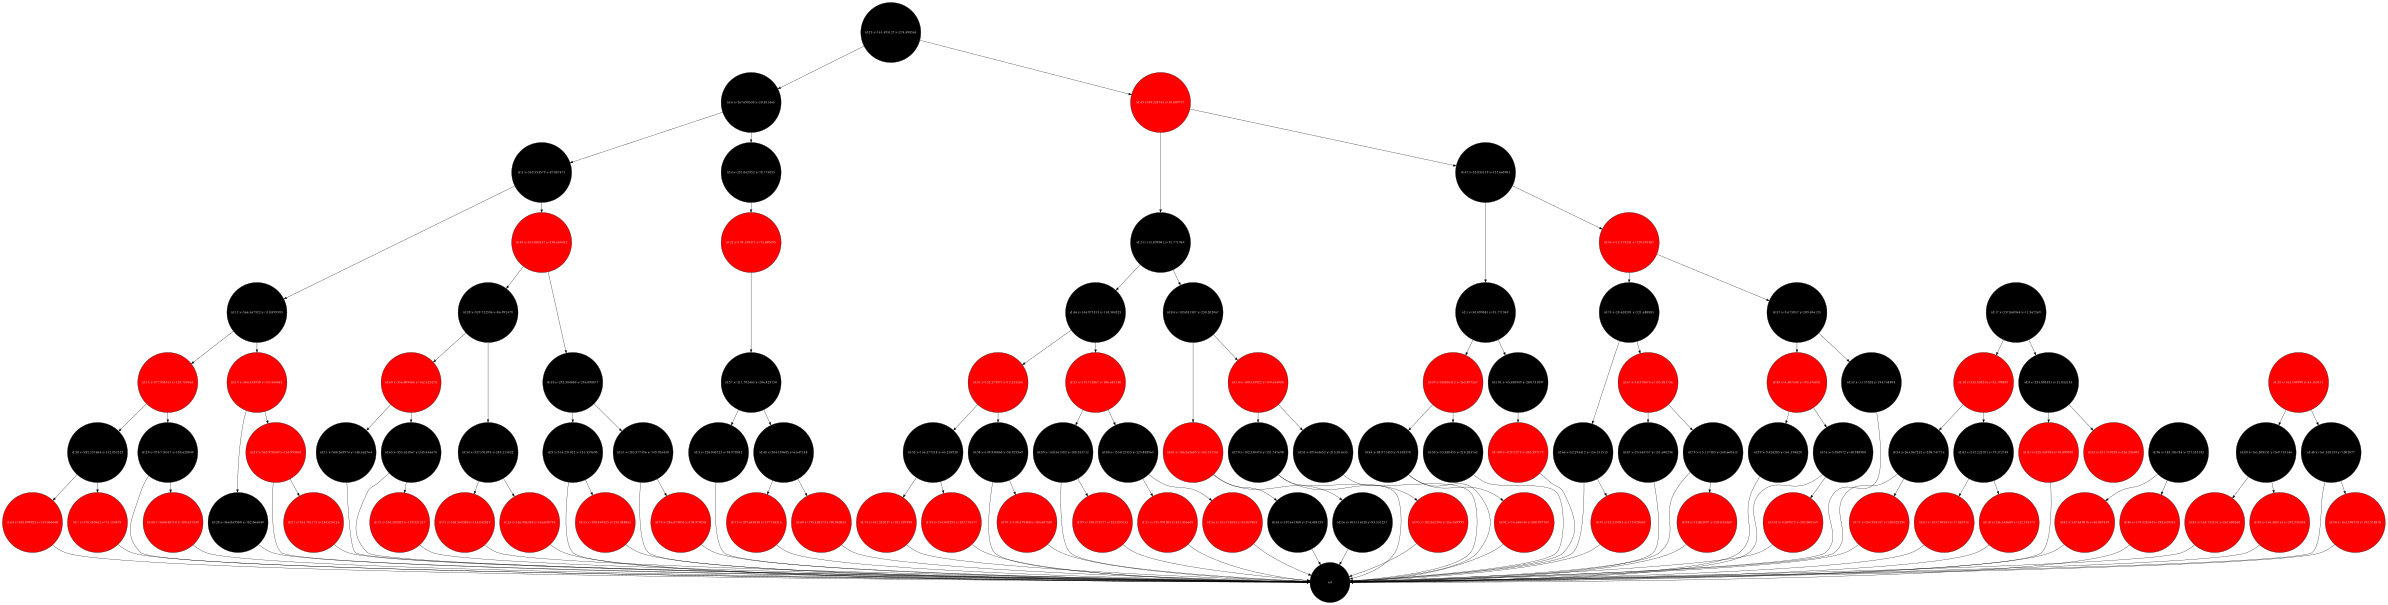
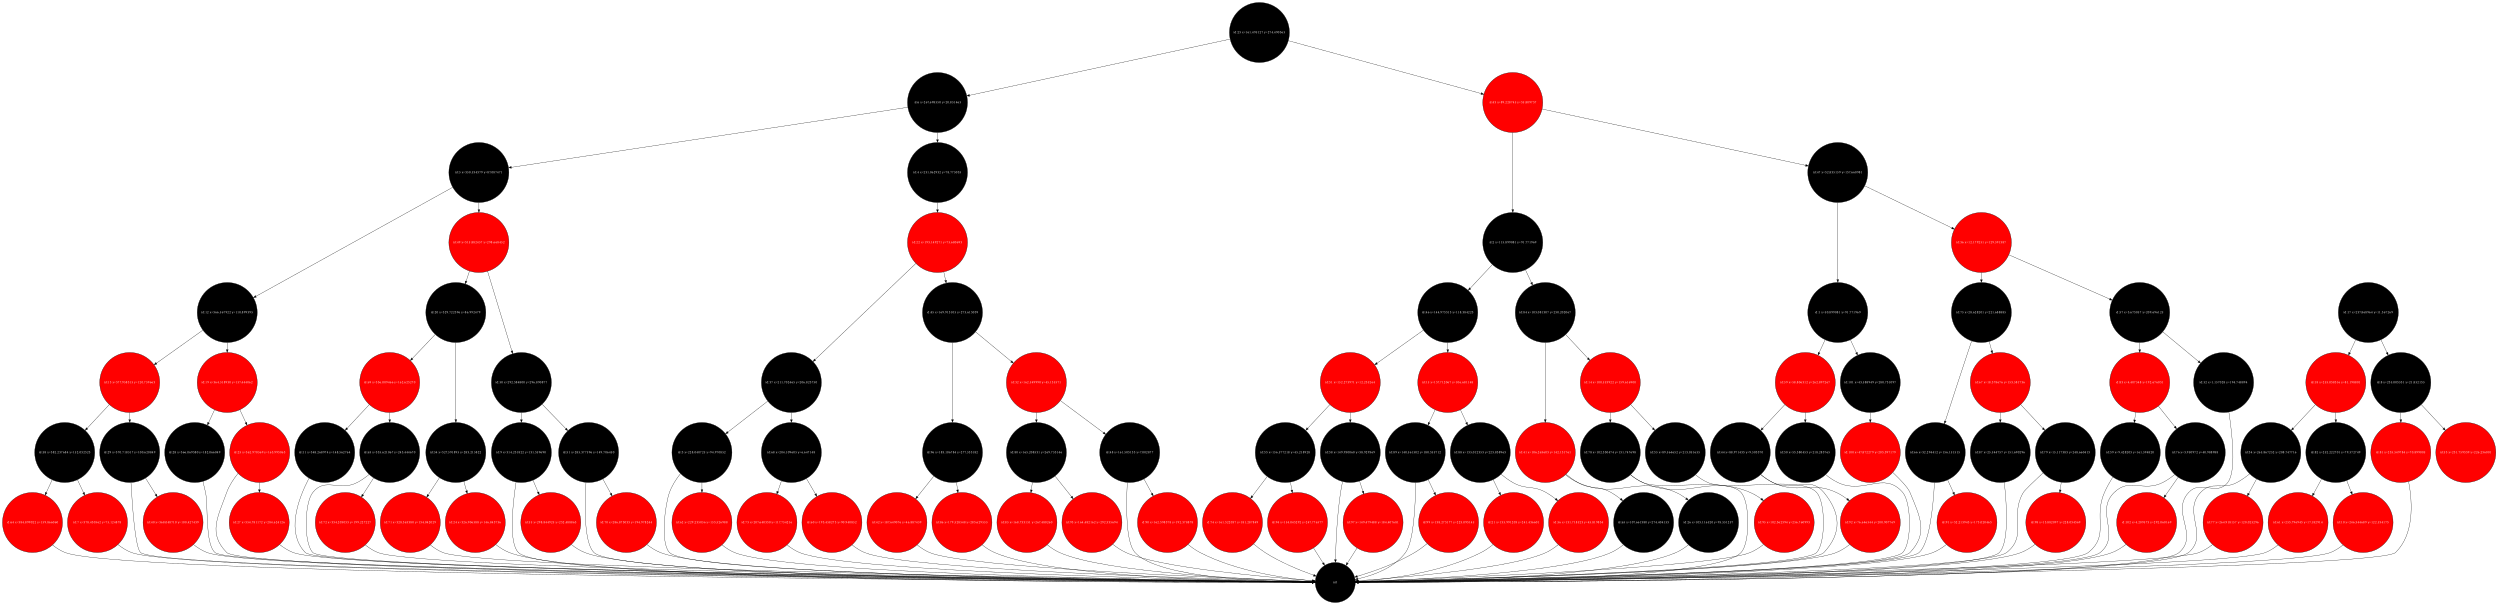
node "id:45 x=169.913105 y=273.613039": added
node "id:62 x=229.235056 y=153.526988": added
